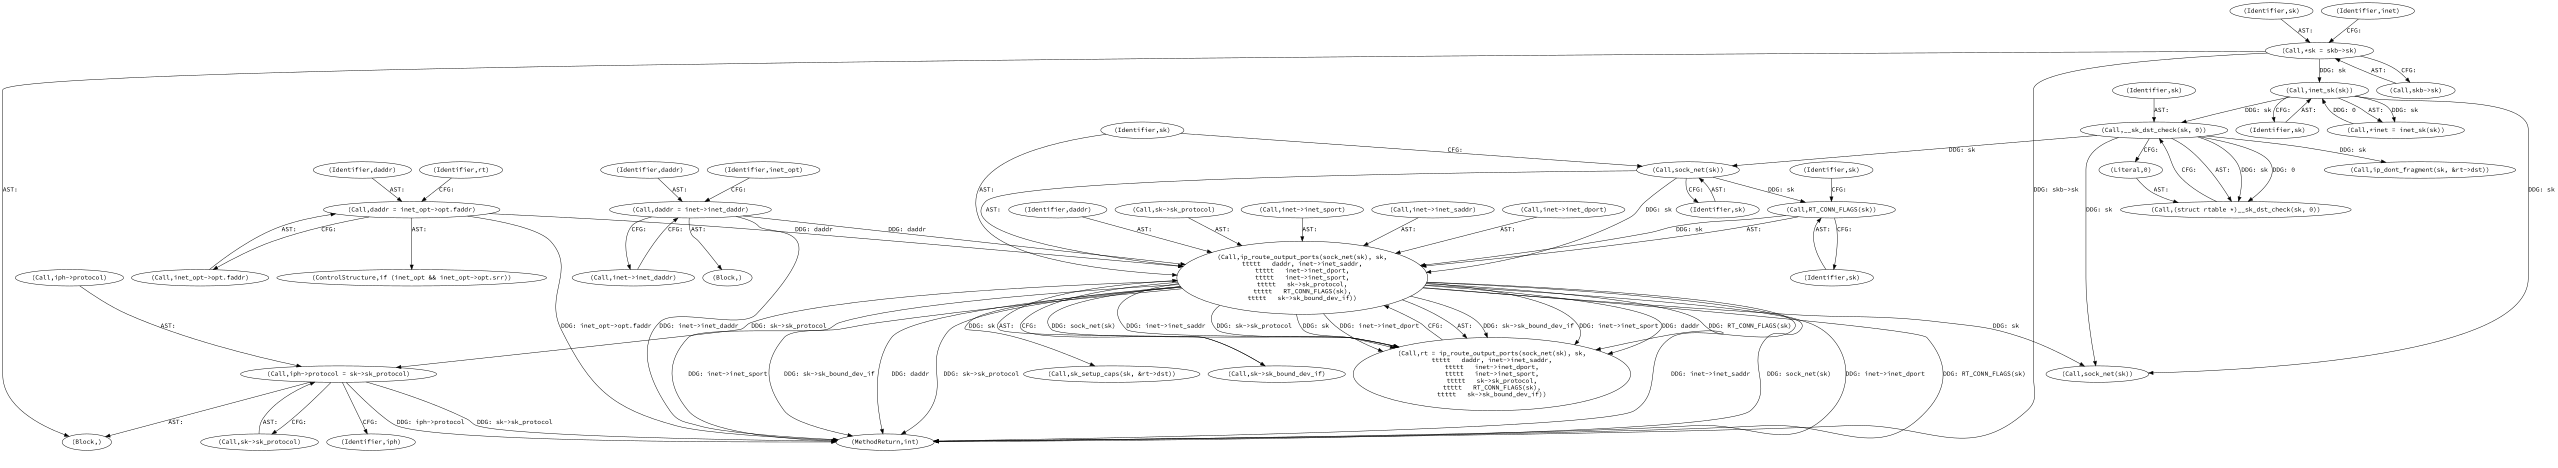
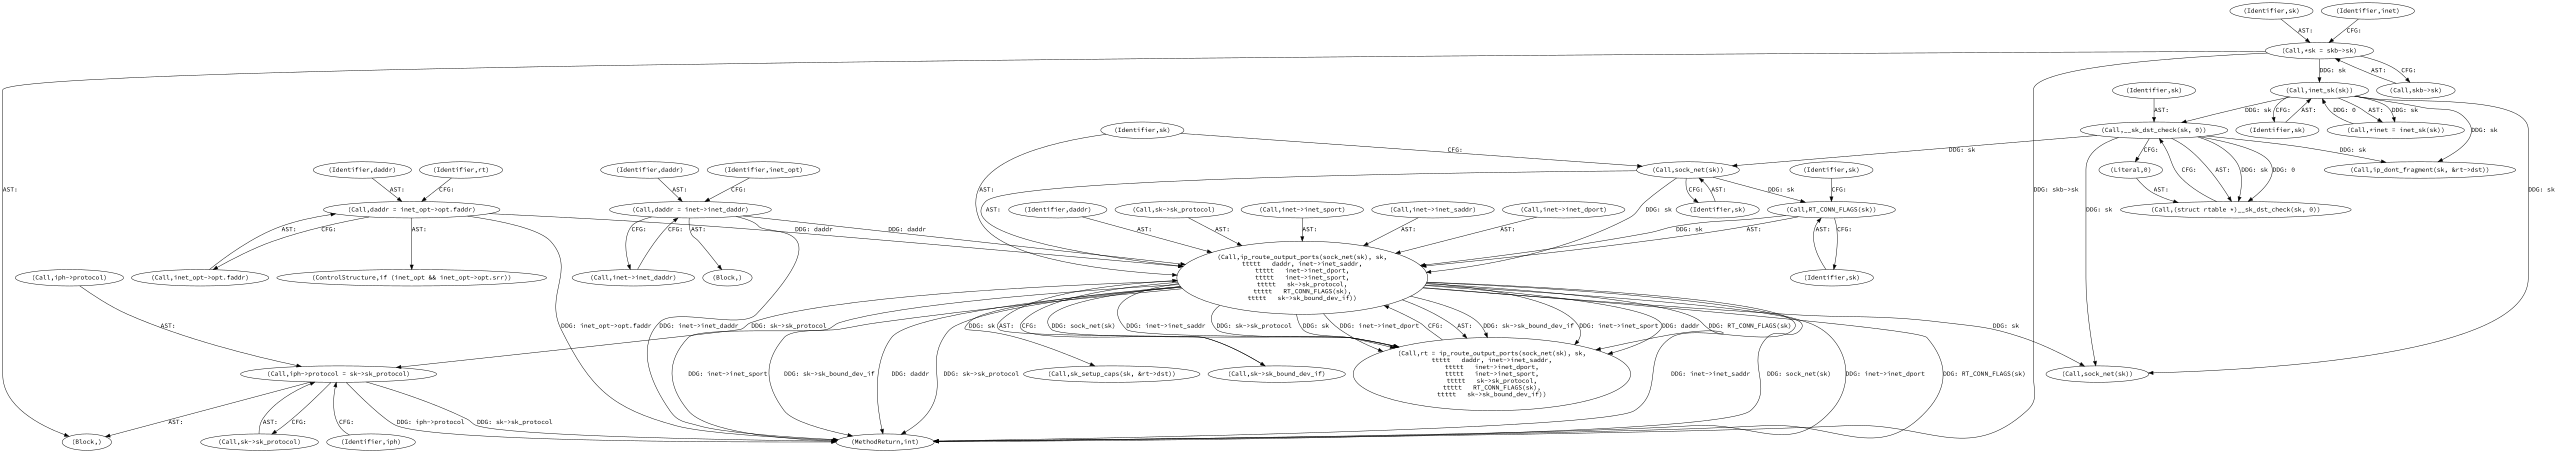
edge "(Call,inet_sk(sk))" -> "(Call,ip_dont_fragment(sk, &rt->dst))": added, label "DDG: sk"
edge "(Call,iph->protocol = sk->sk_protocol)" -> "(Identifier,iph)": reversed
